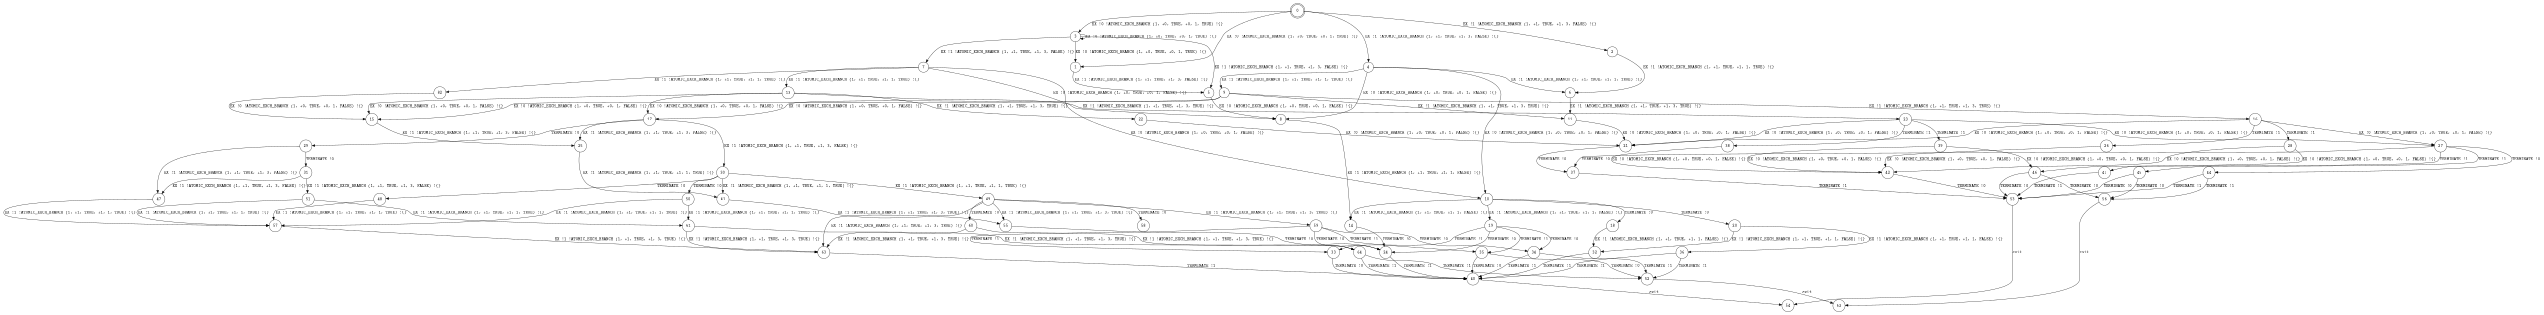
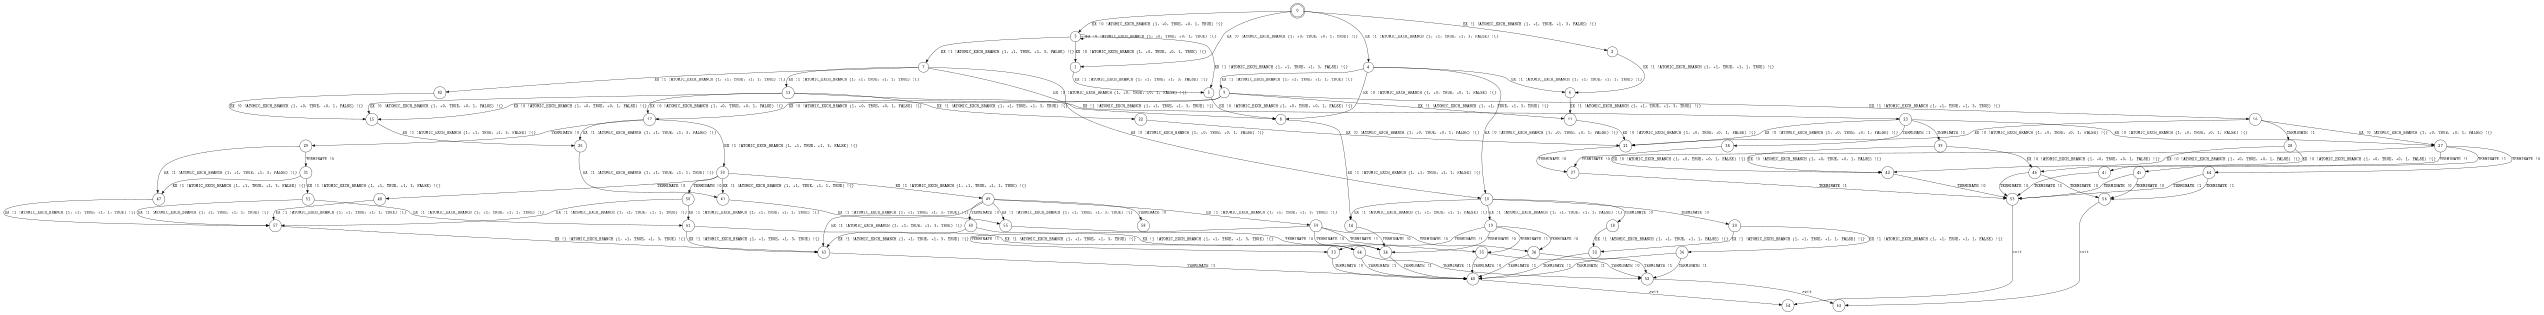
node "26": removed
